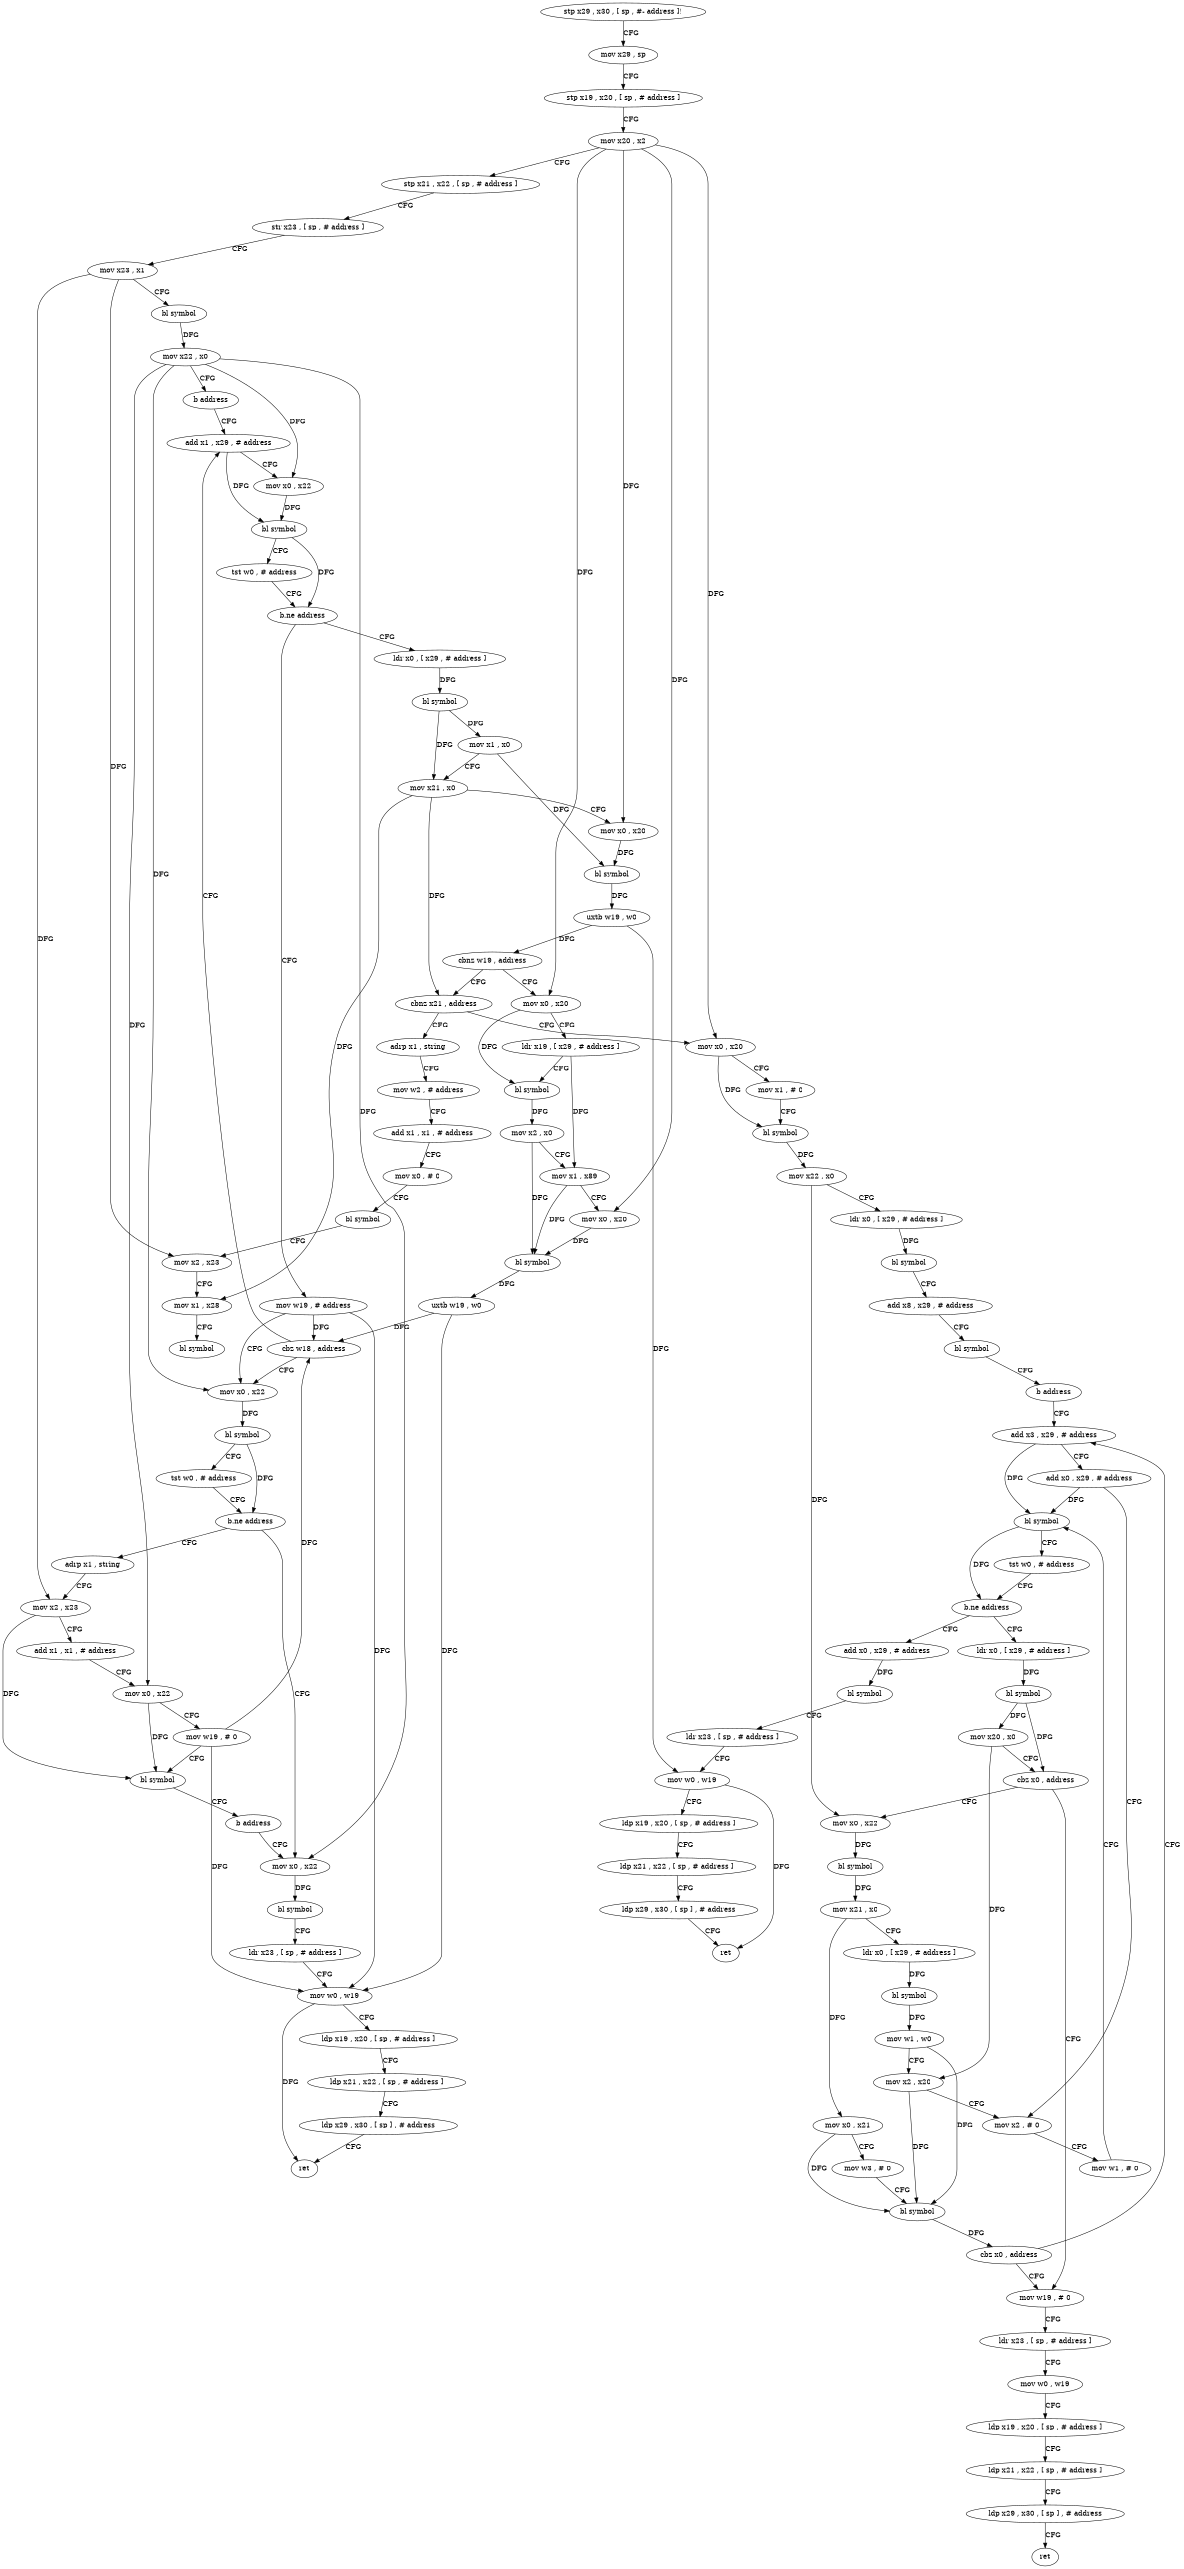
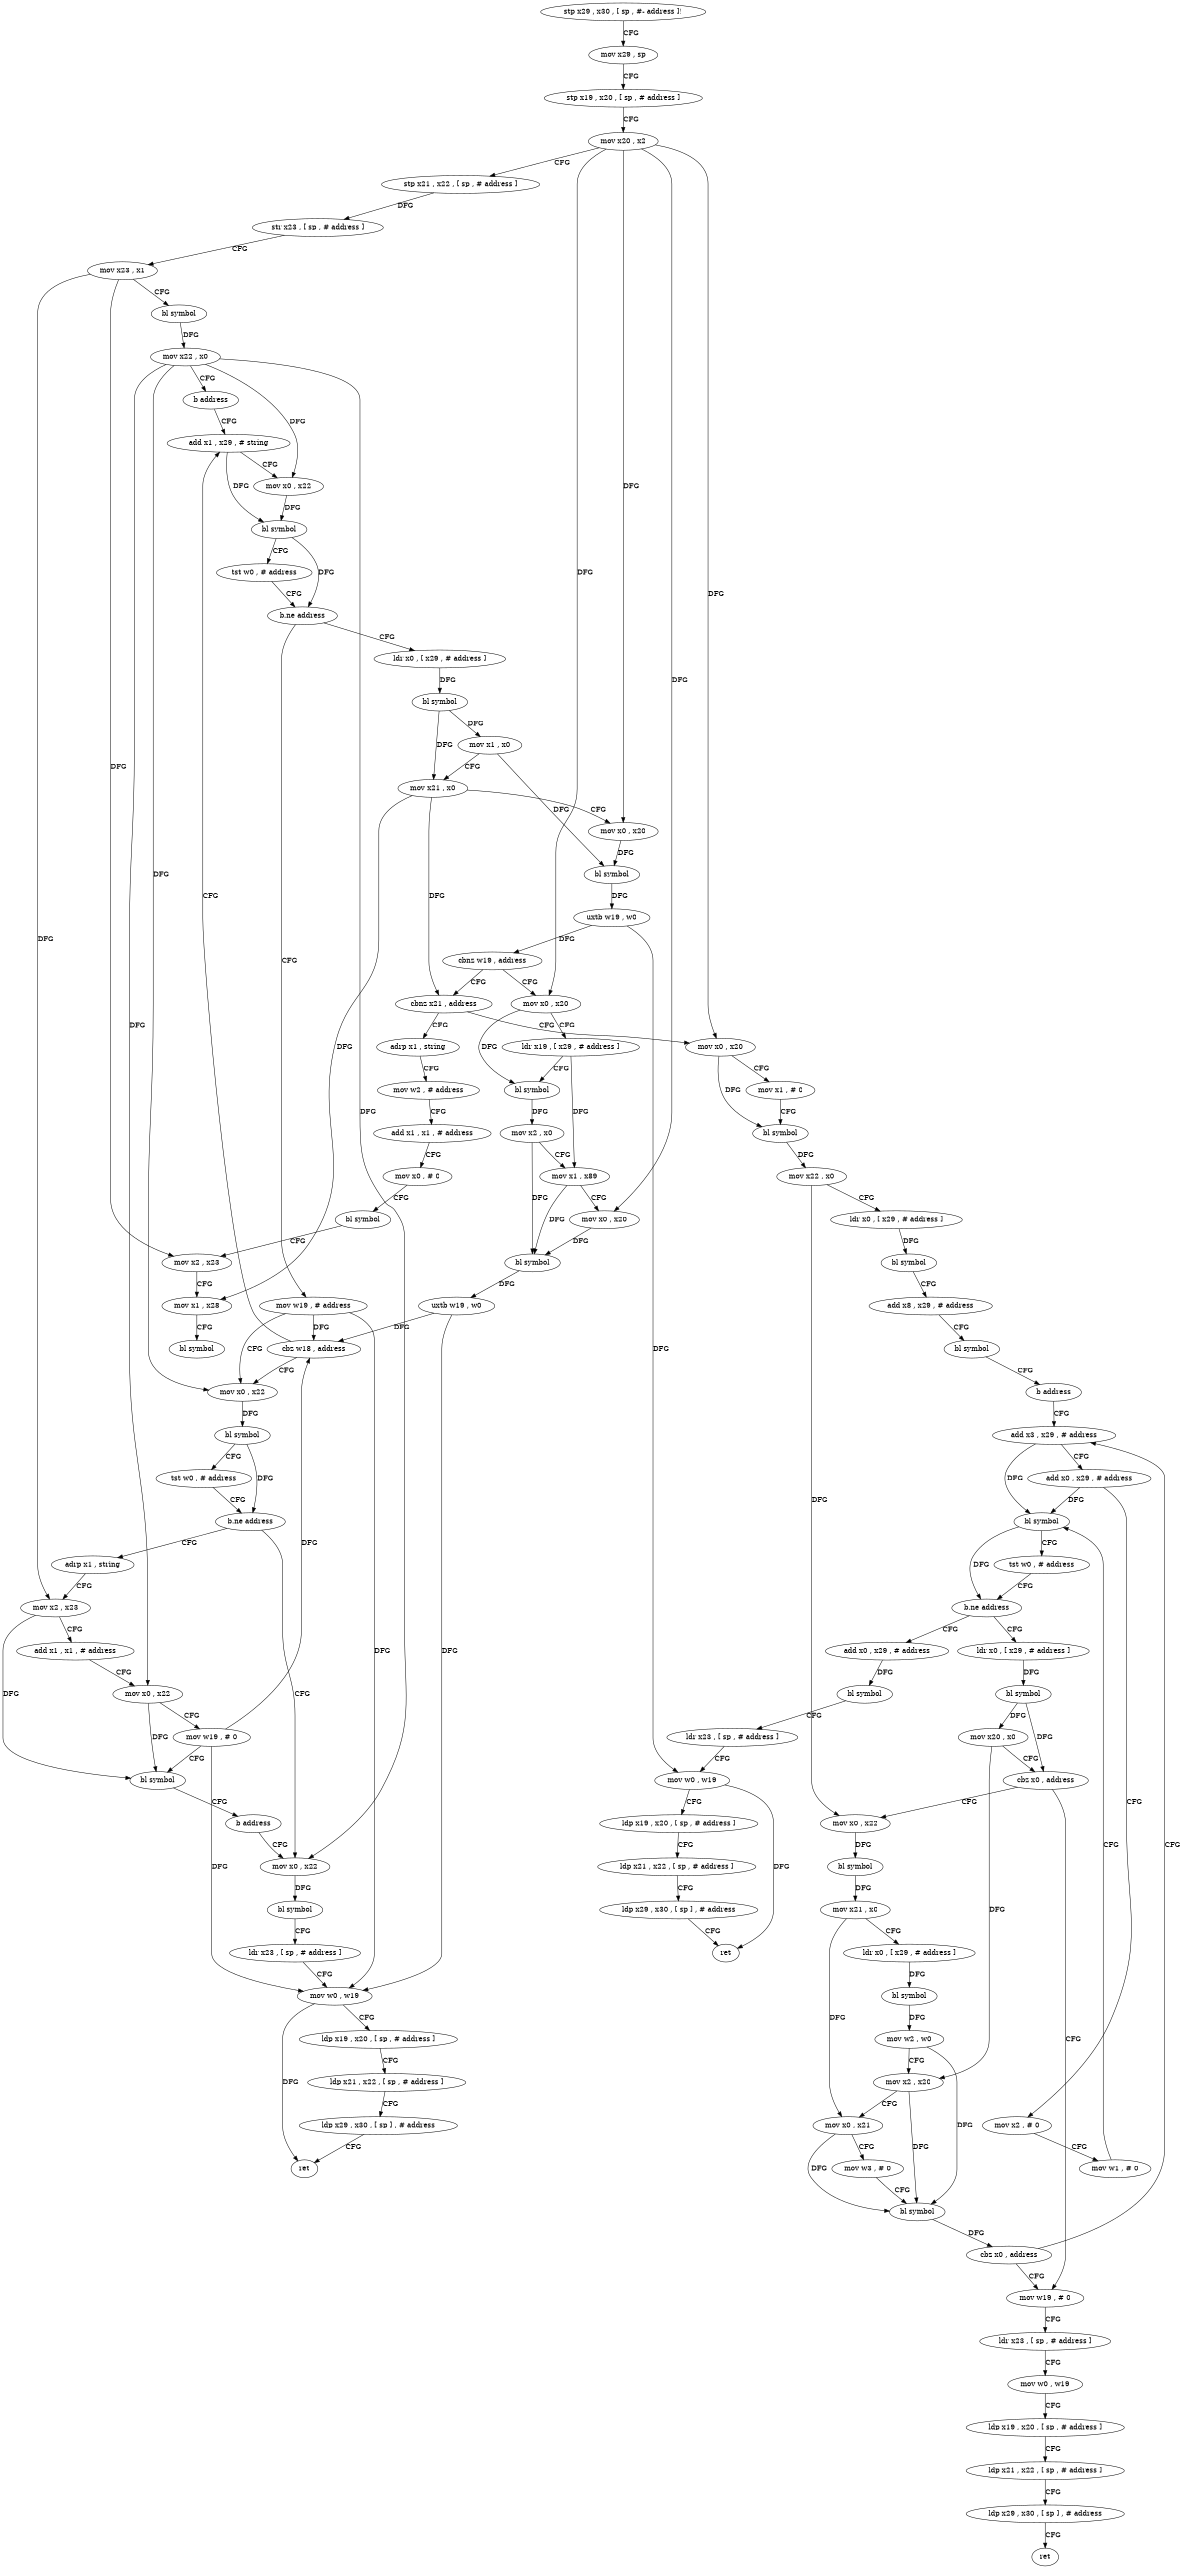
edge "stp x21 , x22 , [ sp , # address ]" -> "str x23 , [ sp , # address ]": label "CFG" -> "DFG"
node "add x1 , x29 , # address": label "add x1 , x29 , # address" -> "add x1 , x29 , # string"
node "mov w1 , w0": label "mov w1 , w0" -> "mov w2 , w0"
edge "mov x2 , x20" -> "mov x2 , # 0": now "mov x2 , x20" -> "mov x0 , x21"
